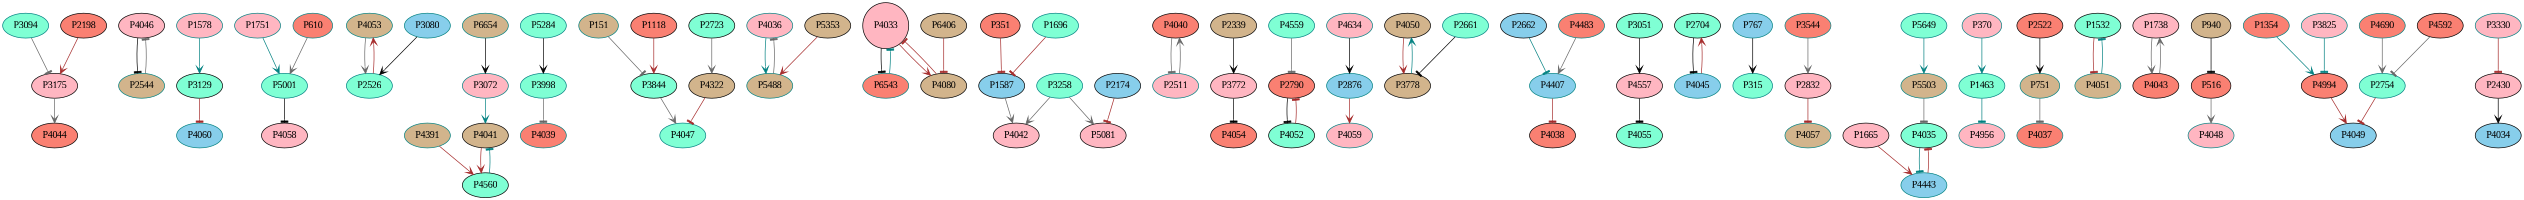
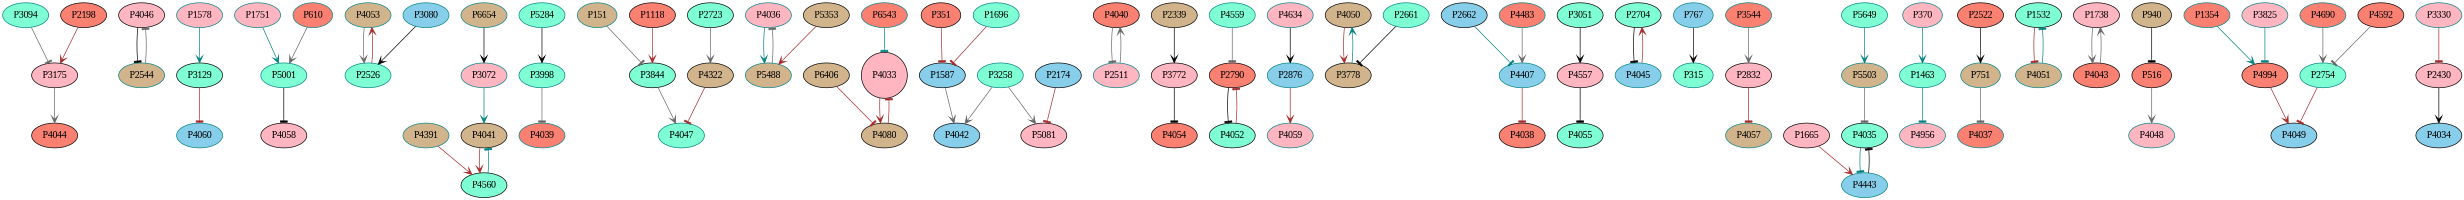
edge "P4033" -> "P6543": removed
node "P4042": fillcolor lightpink -> skyblue
edge "P4443" -> "P4035": color brown -> black
